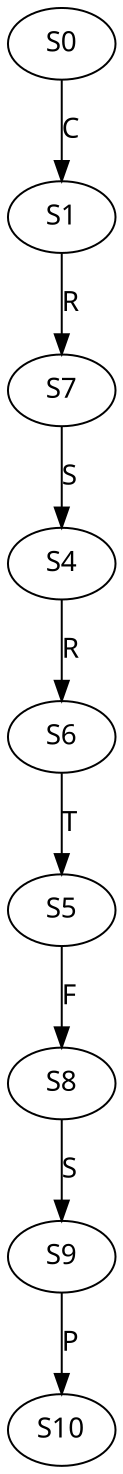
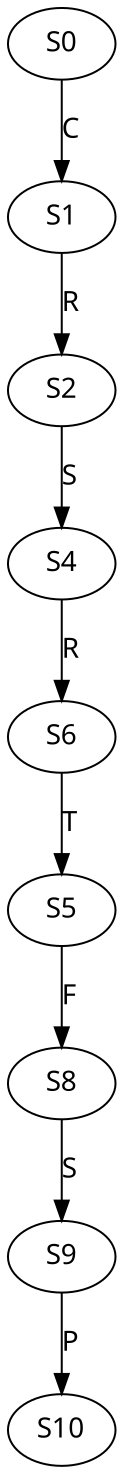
node "S7": label "S7" -> "S2"
